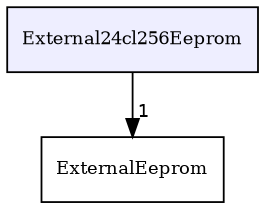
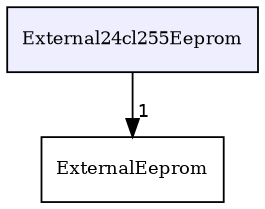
node "External24cl256Eeprom": label "External24cl256Eeprom" -> "External24cl255Eeprom"
